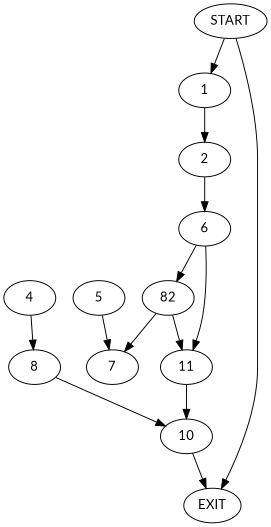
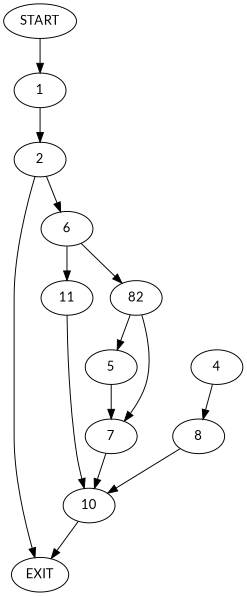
edge "START" -> "EXIT": now "2" -> "EXIT"
edge "82" -> "11": now "82" -> "5"
edge "7" -> "10": added
